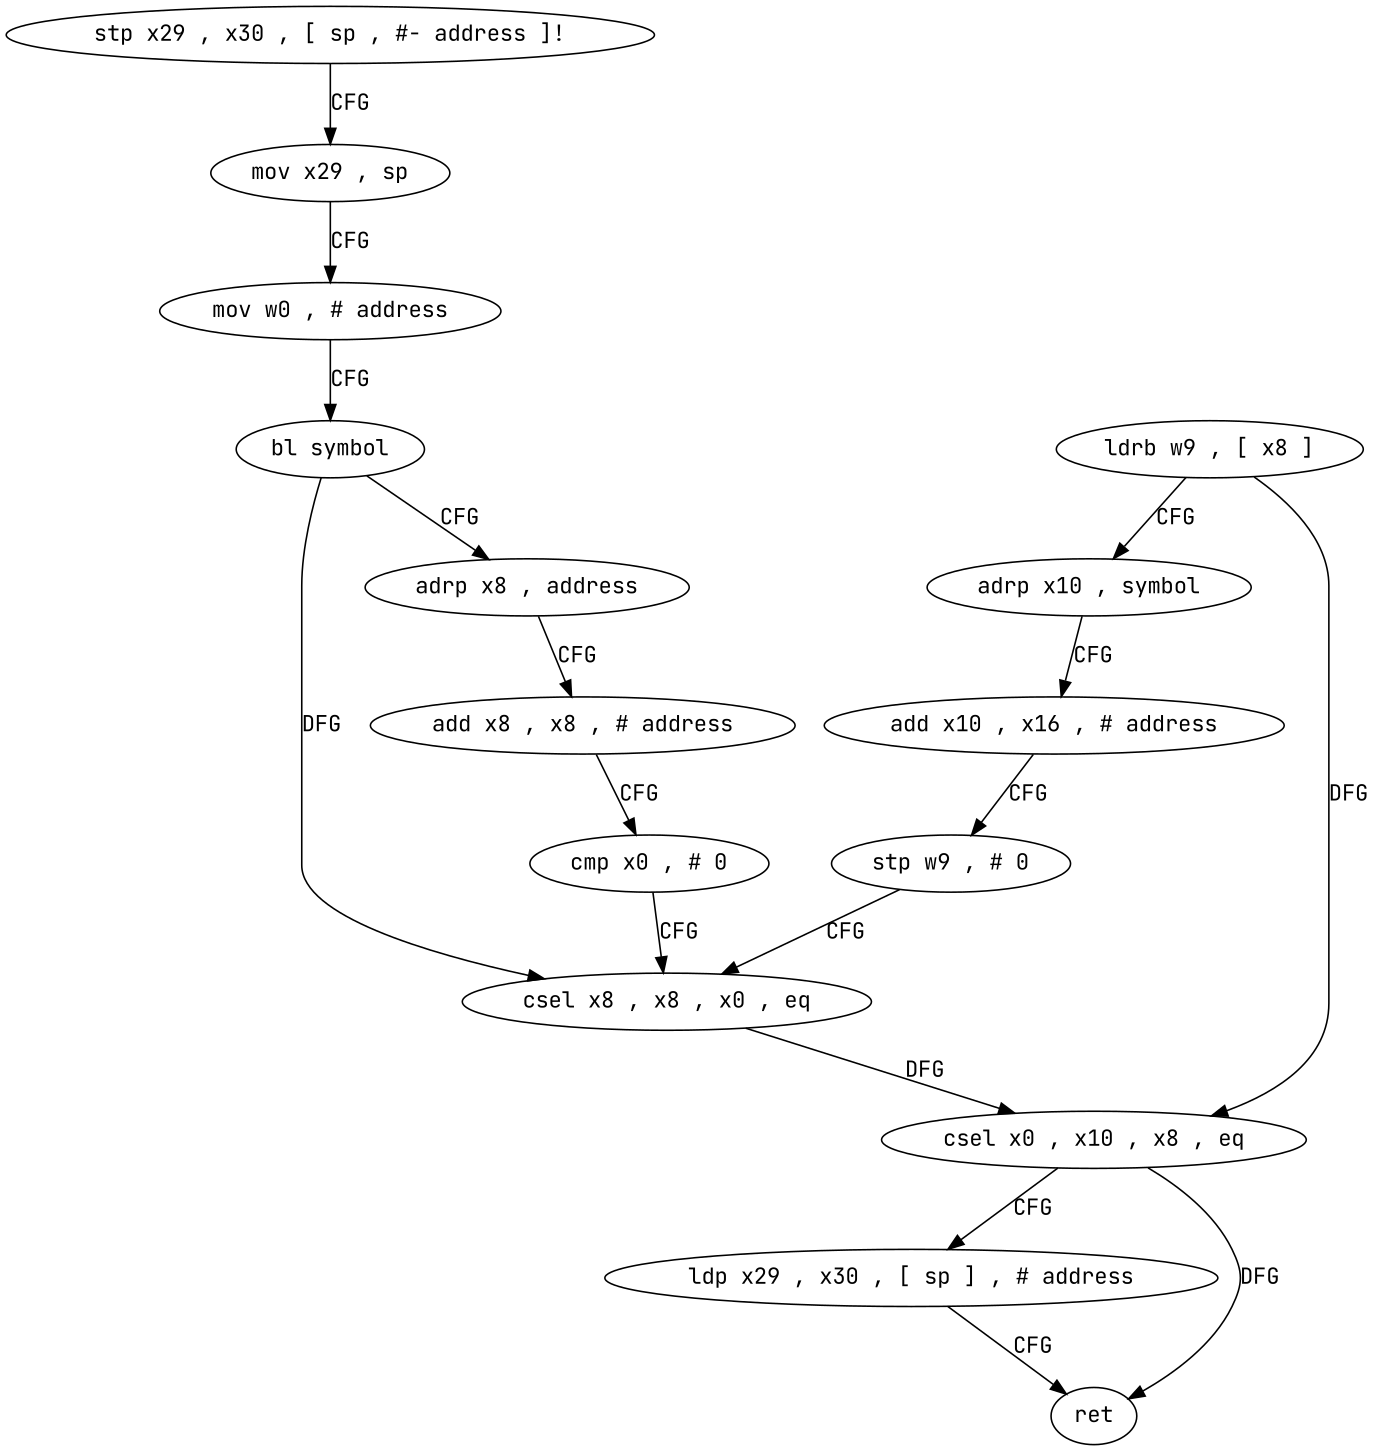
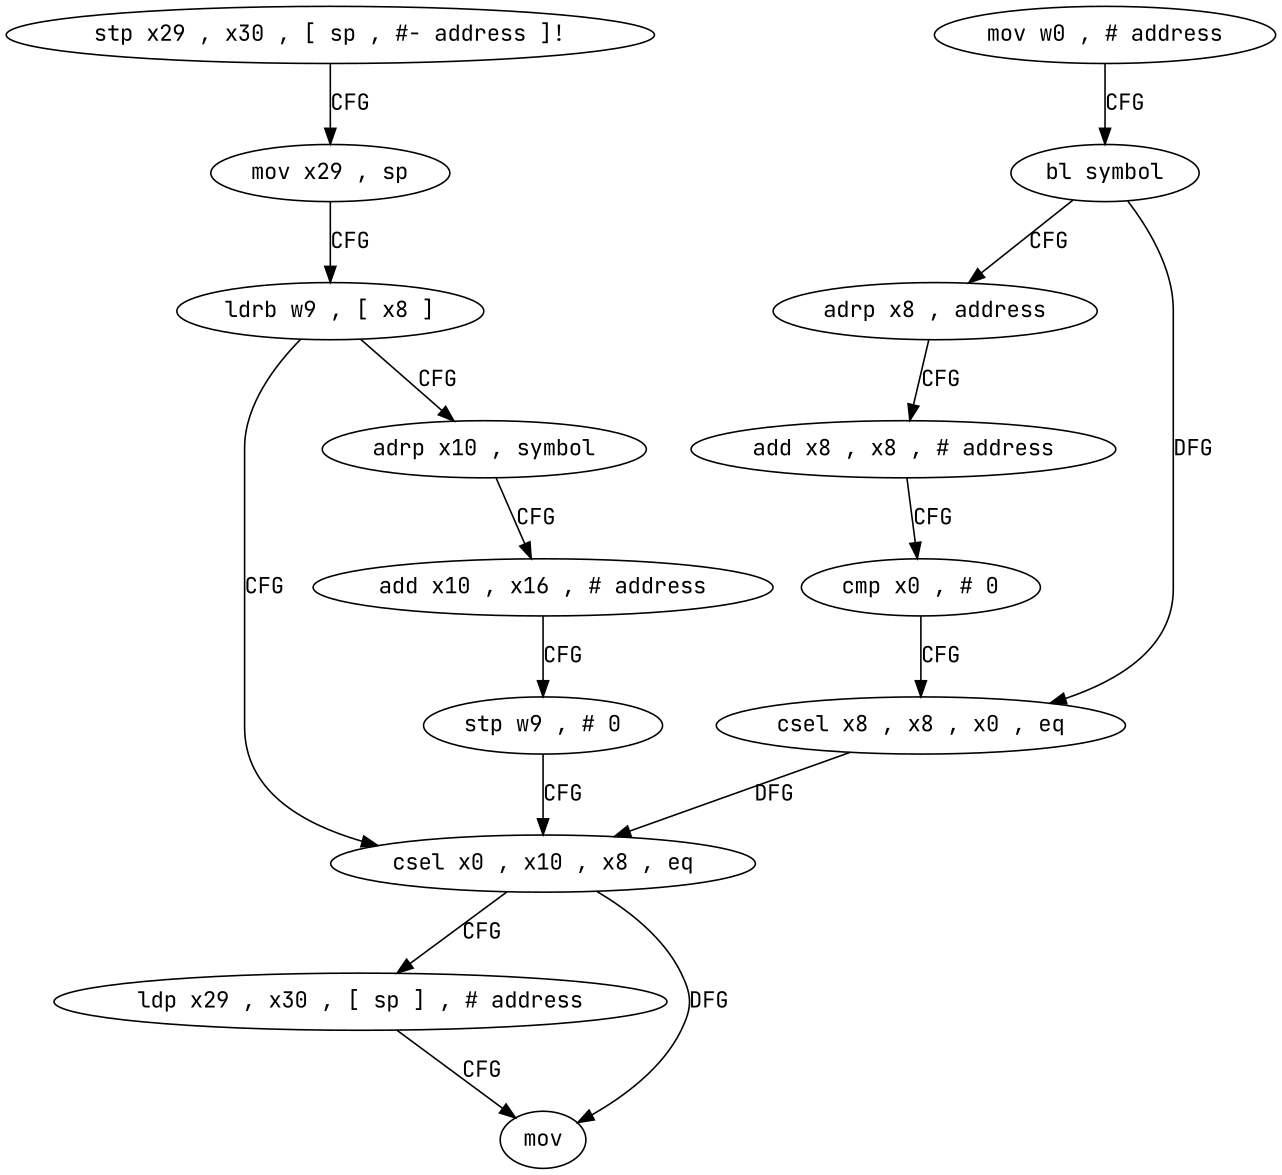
edge "mov x29 , sp" -> "mov w0 , # address": now "mov x29 , sp" -> "ldrb w9 , [ x8 ]"
edge "ldrb w9 , [ x8 ]" -> "csel x0 , x10 , x8 , eq": label "DFG" -> "CFG"
edge "stp w9 , # 0" -> "csel x8 , x8 , x0 , eq": now "stp w9 , # 0" -> "csel x0 , x10 , x8 , eq"
node "ret": label "ret" -> "mov"
